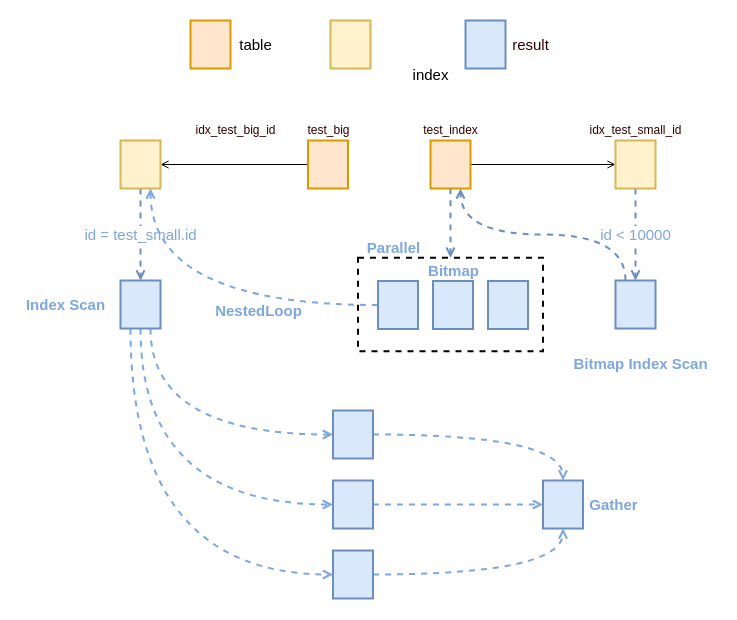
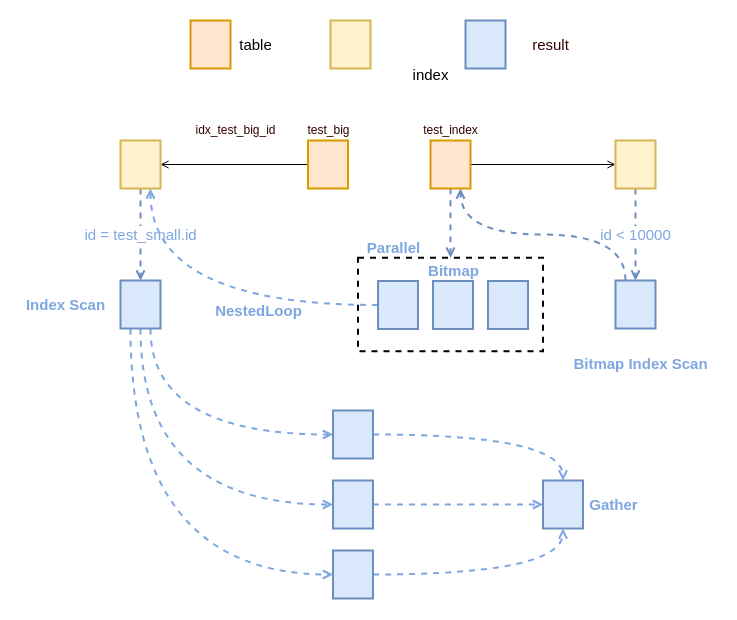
node "result": moved (531, 45) -> (551, 45)
node "idx_test_small_id": removed
